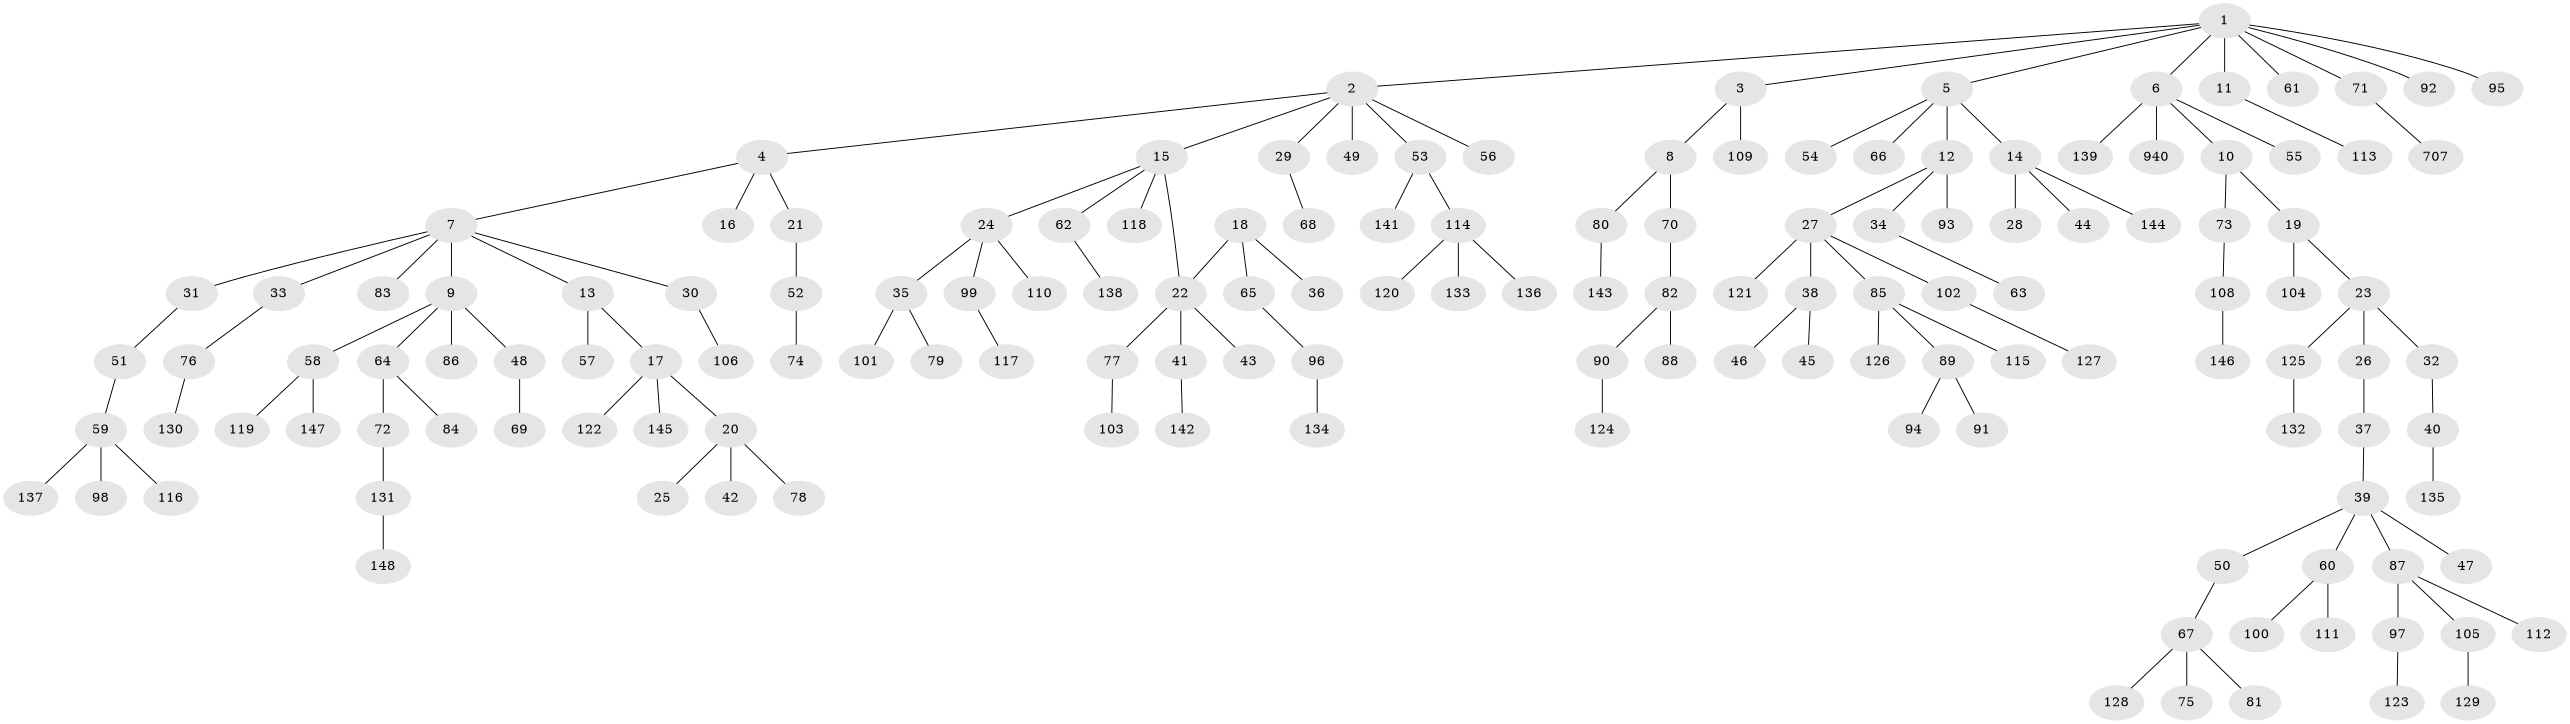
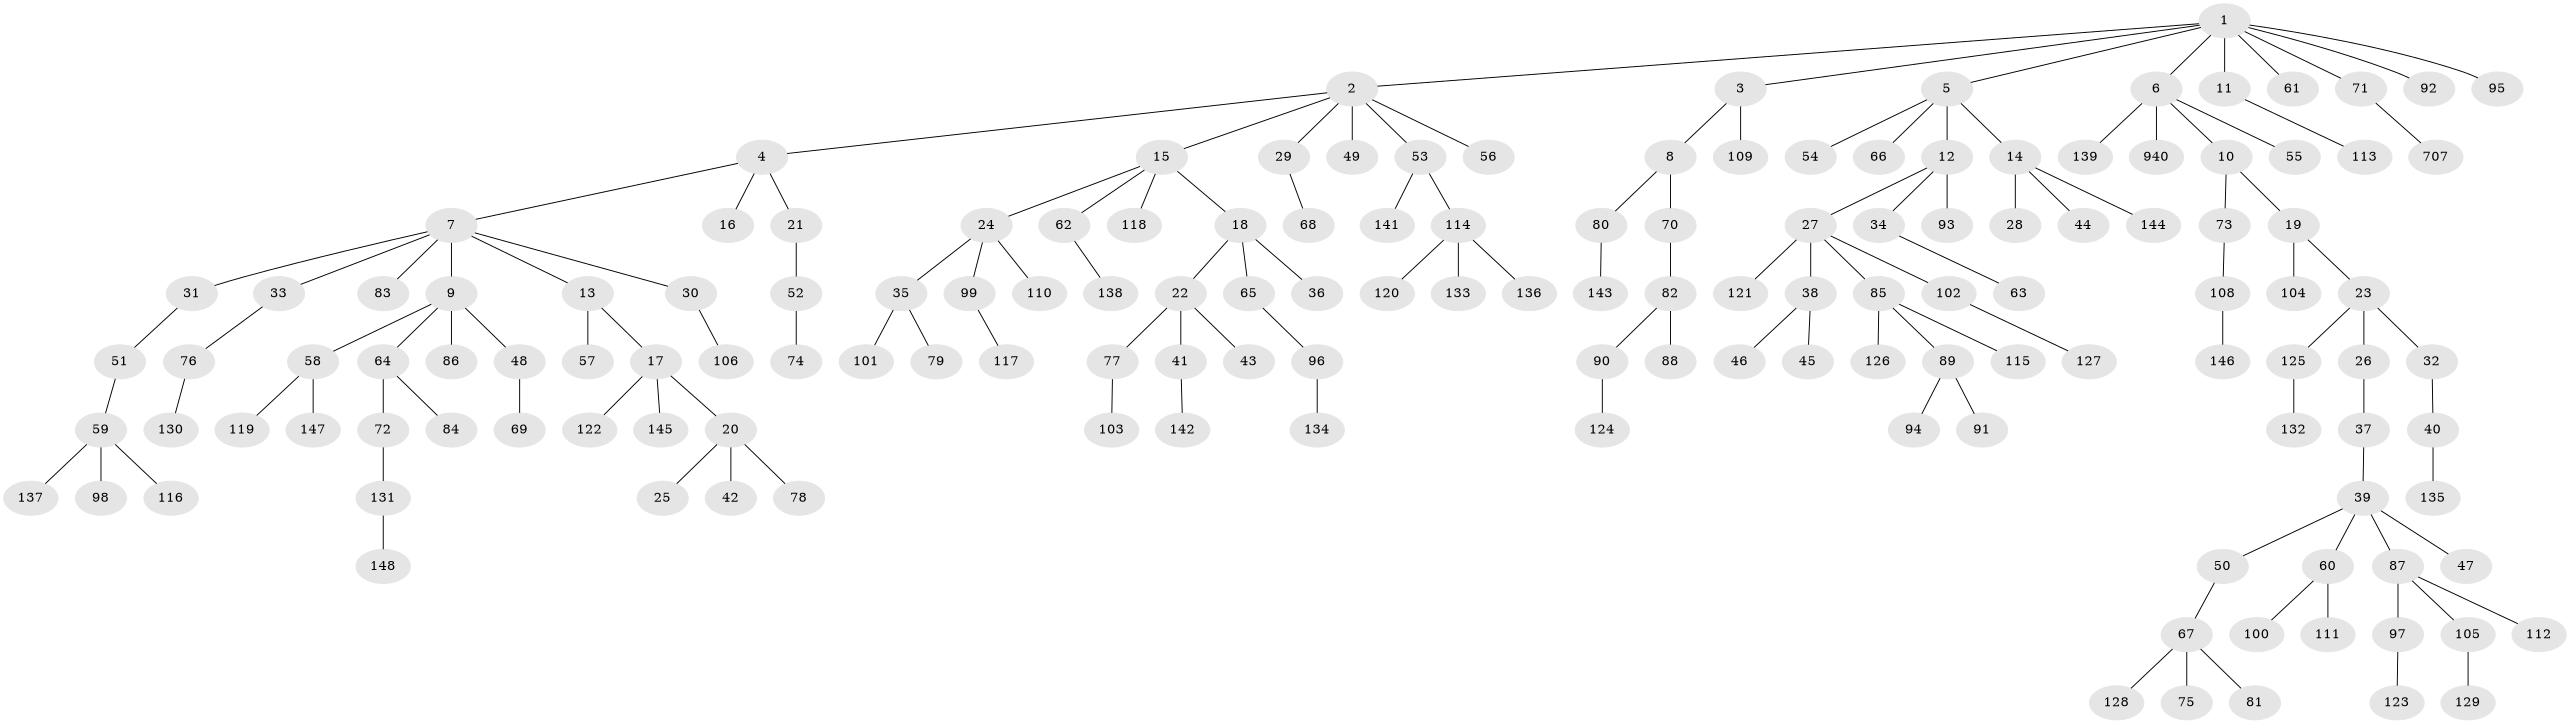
edge "15" -- "22": now "15" -- "18"
